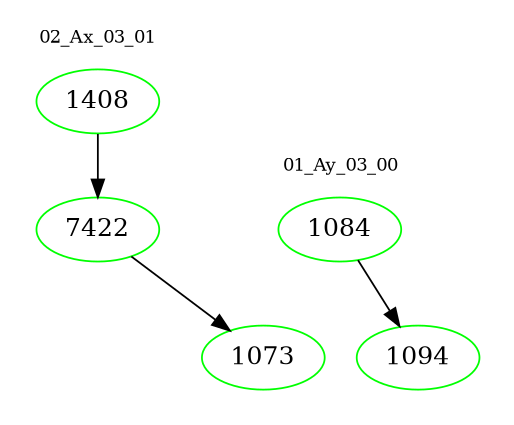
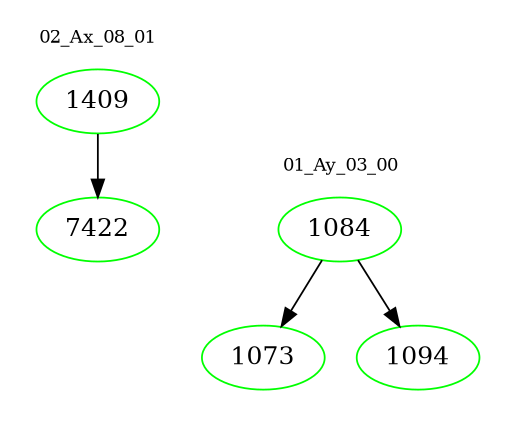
cluster "02_Ax_03_01": label "02_Ax_03_01" -> "02_Ax_08_01"
node "1408": label "1408" -> "1409"
edge "7422" -> "1073": now "1084" -> "1073"
